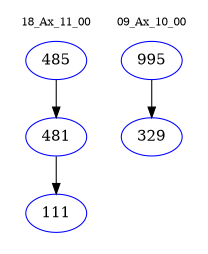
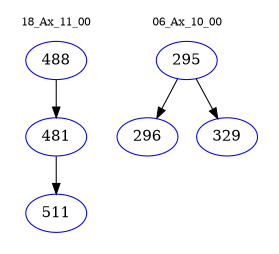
cluster "09_Ax_10_00": label "09_Ax_10_00" -> "06_Ax_10_00"
node "485": label "485" -> "488"
node "995": label "995" -> "295"
node "296": added
node "111": label "111" -> "511"
